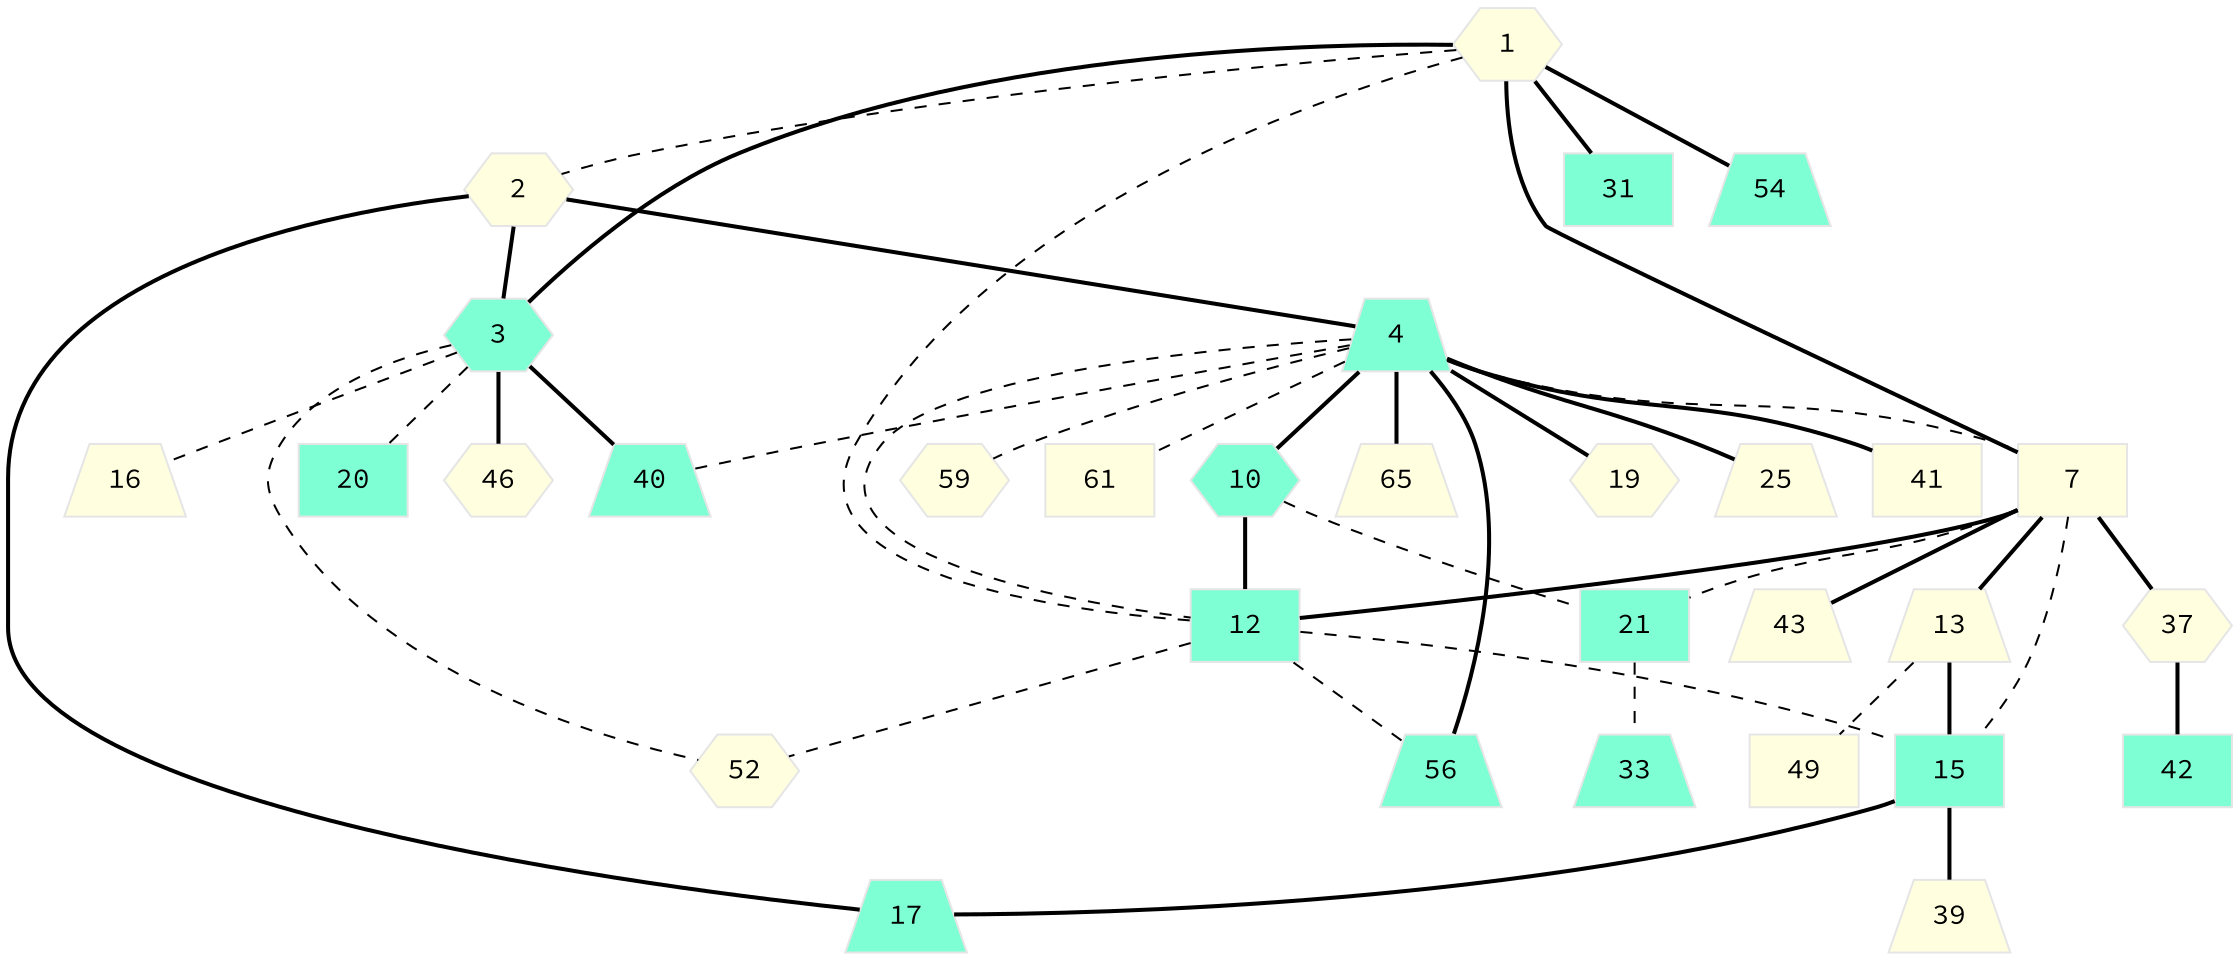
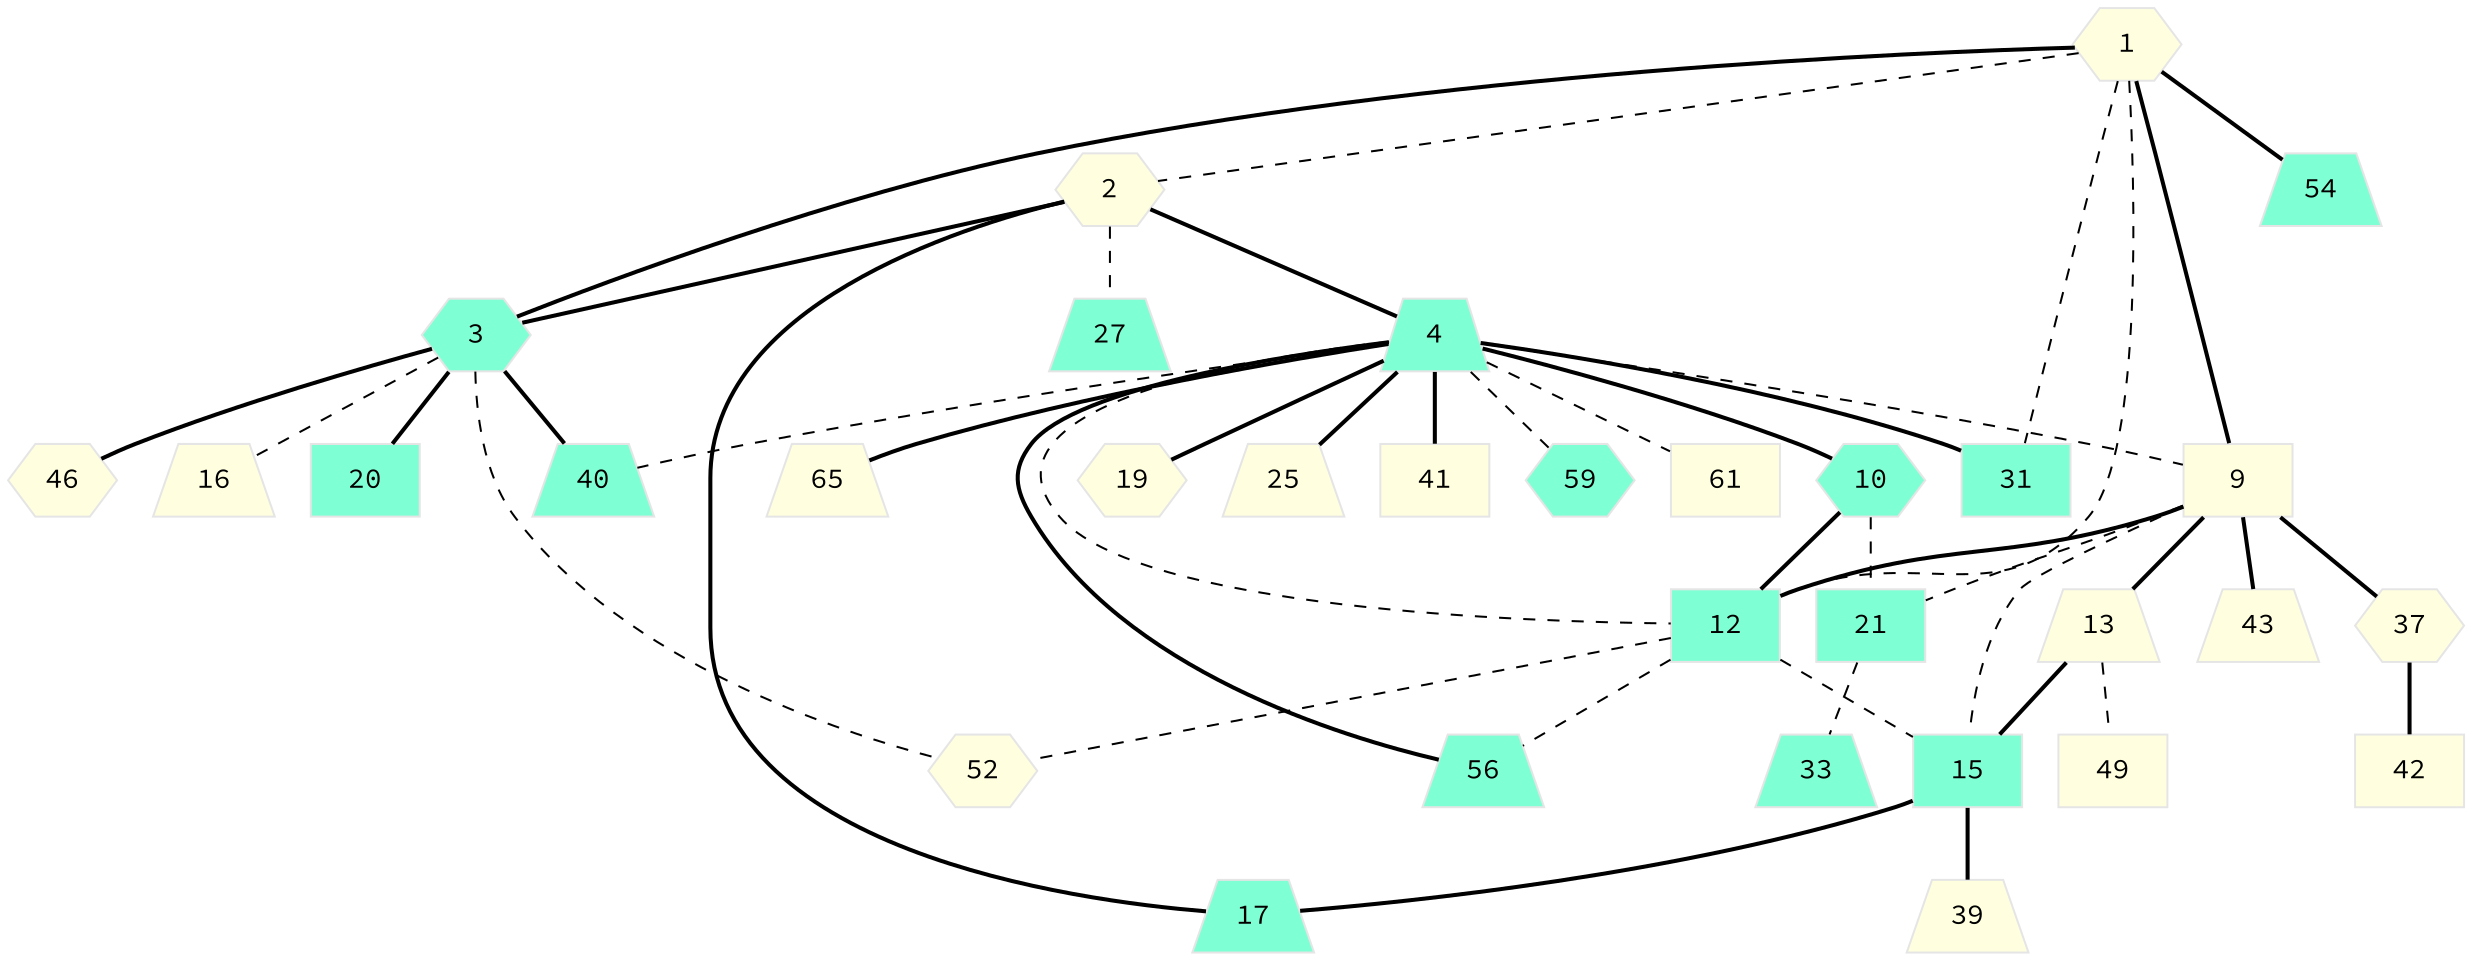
edge "1" -- "31": style bold -> dashed
node "27": added
edge "3" -- "20": style dashed -> bold
edge "4" -- "31": added
node "59": fillcolor lightyellow -> aquamarine
node "7": label "7" -> "9"
node "42": fillcolor aquamarine -> lightyellow
